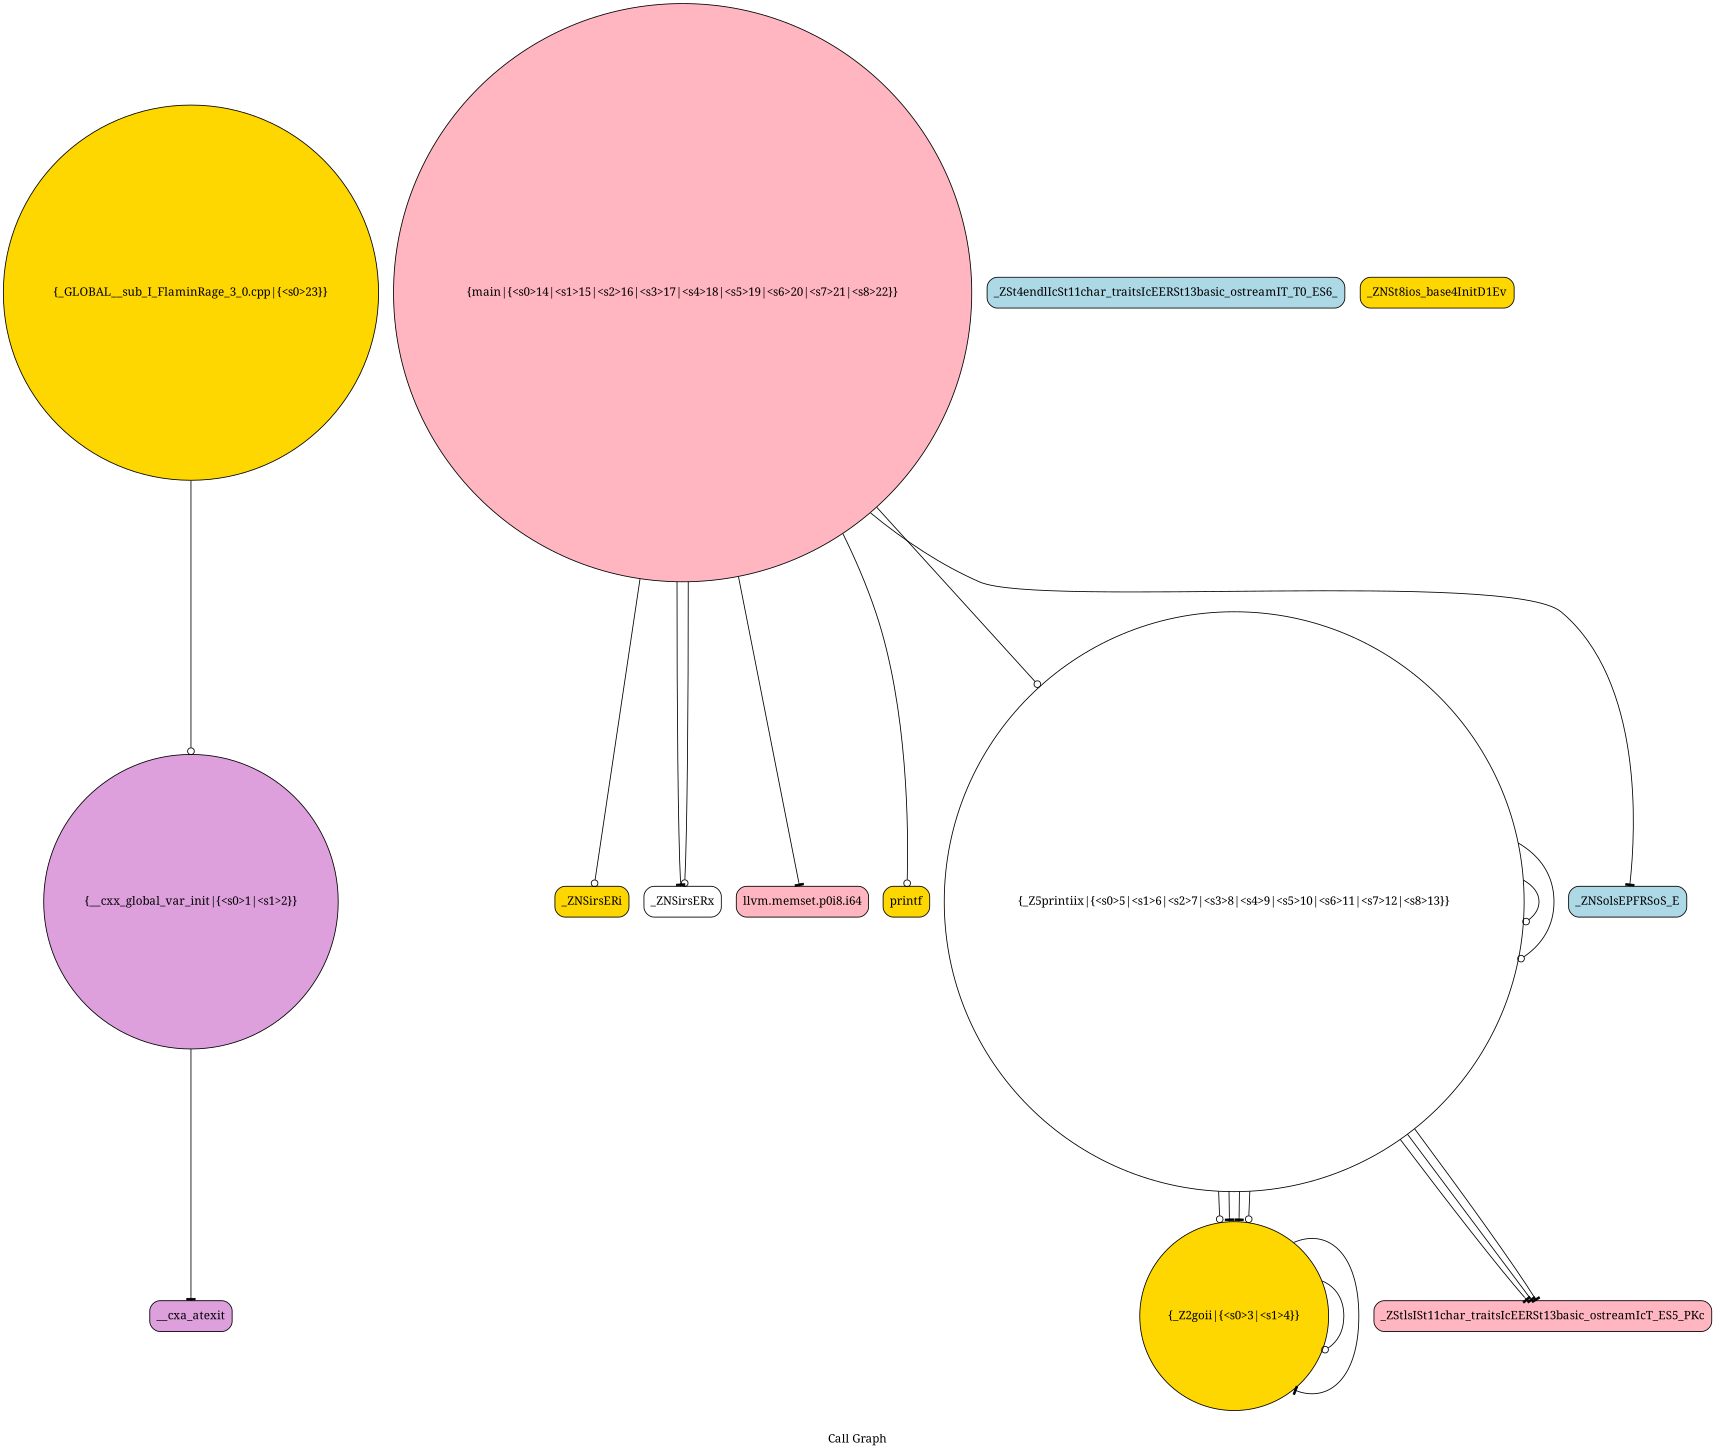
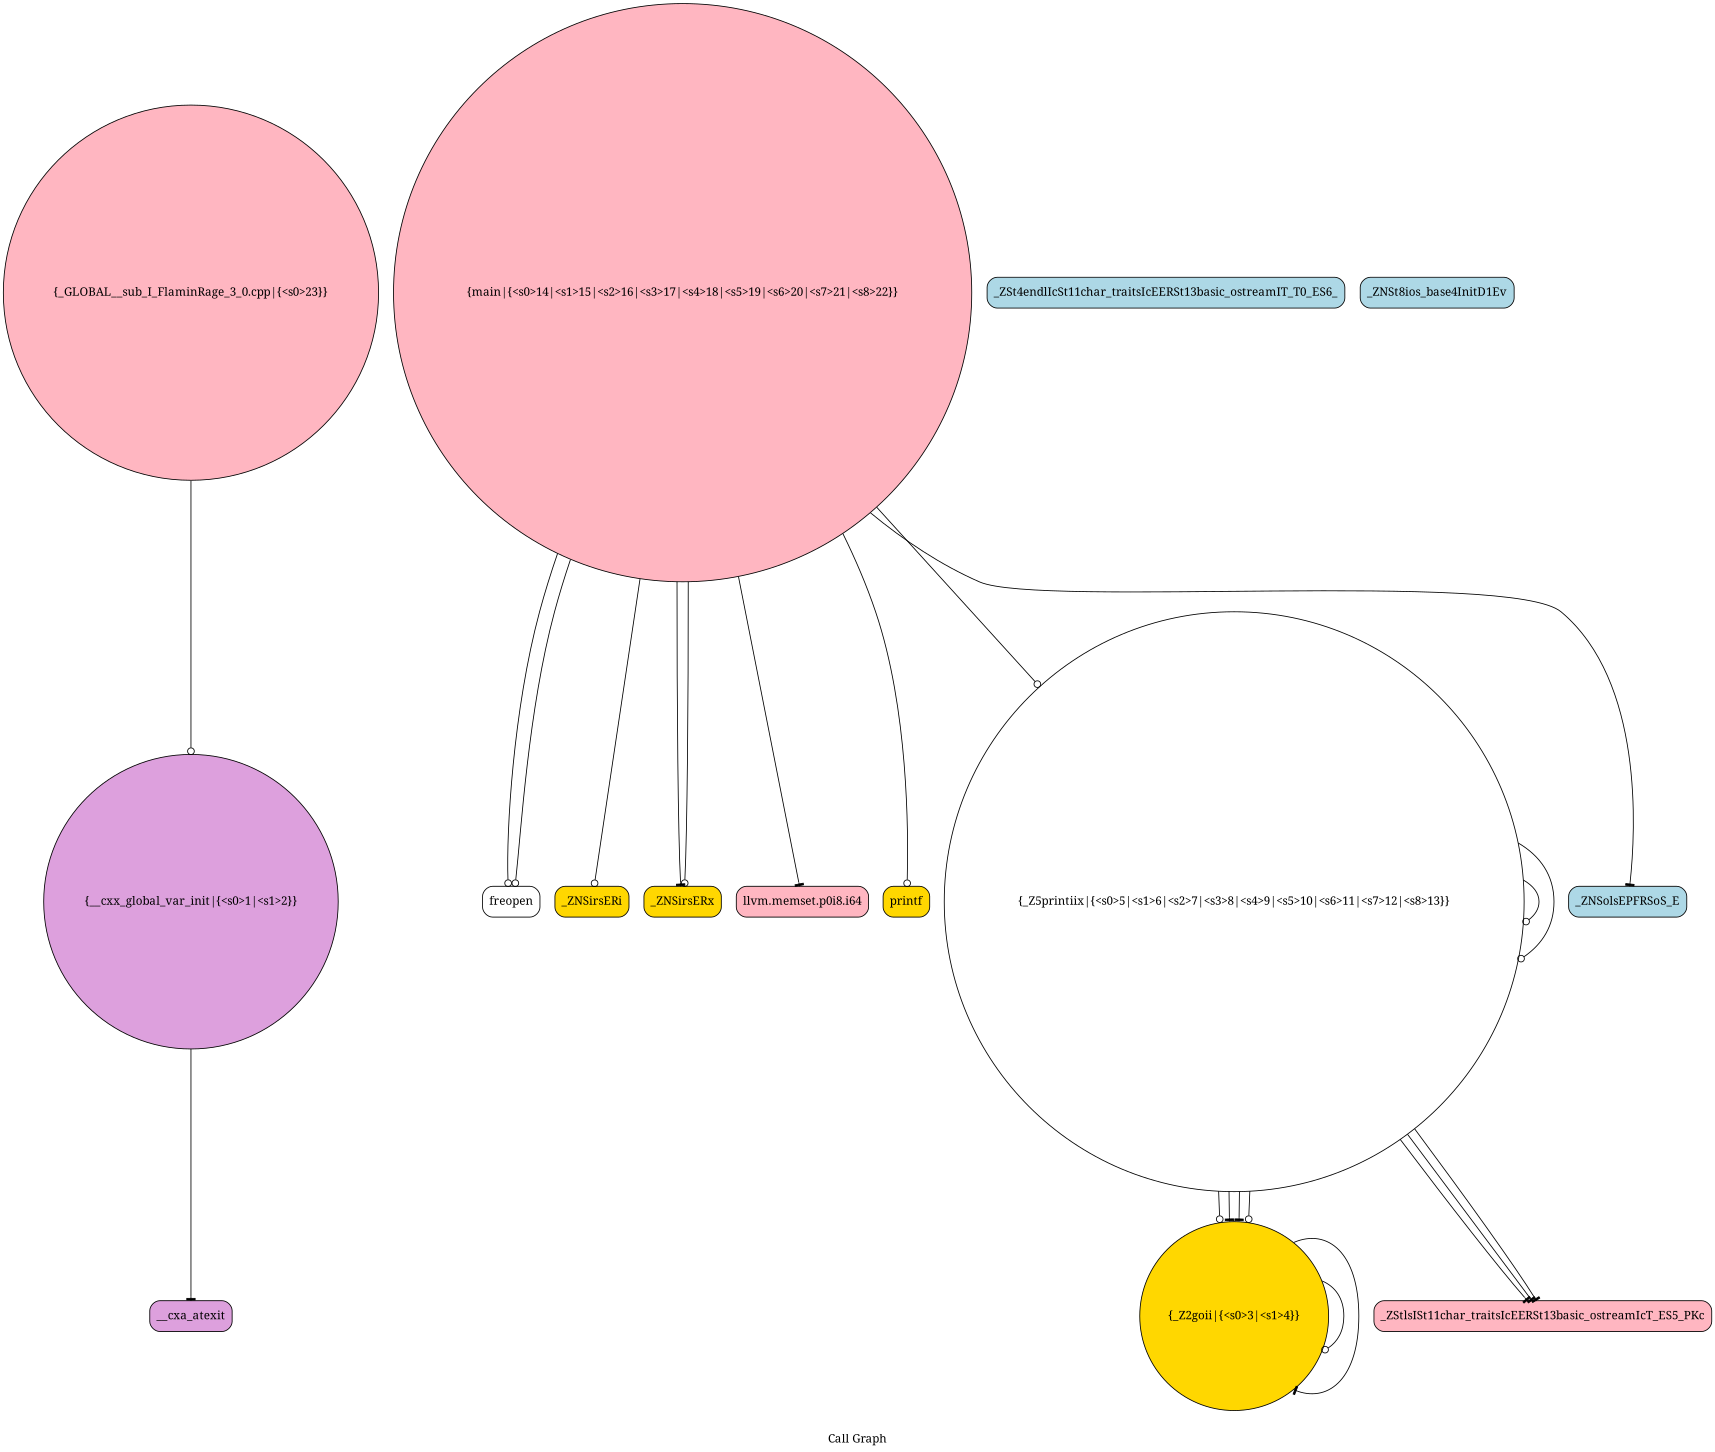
node "{_GLOBAL__sub_I_FlaminRage_3_0.cpp|{<s0>23}}": fillcolor gold -> lightpink
node "_ZNSt8ios_base4InitD1Ev": fillcolor gold -> lightblue
node "freopen": added
node "_ZNSirsERx": fillcolor white -> gold
